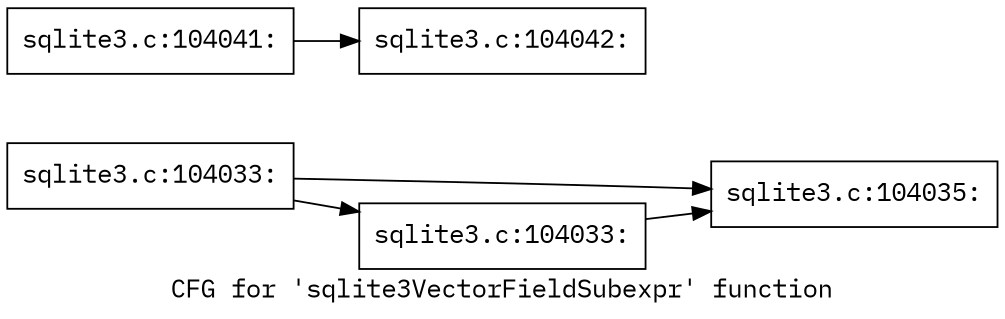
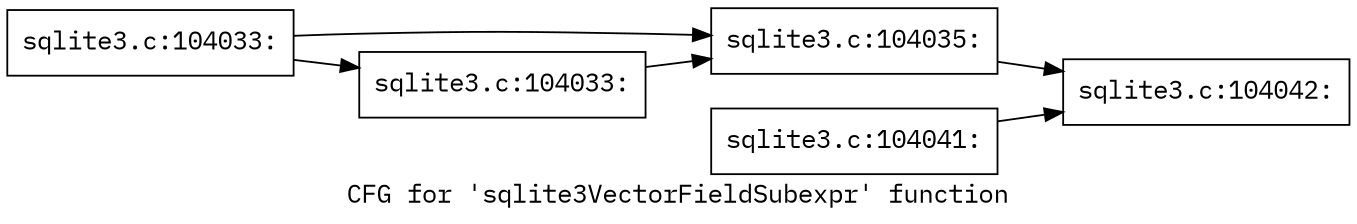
edge "sqlite3.c:104035:" -> "sqlite3.c:104042:": added
